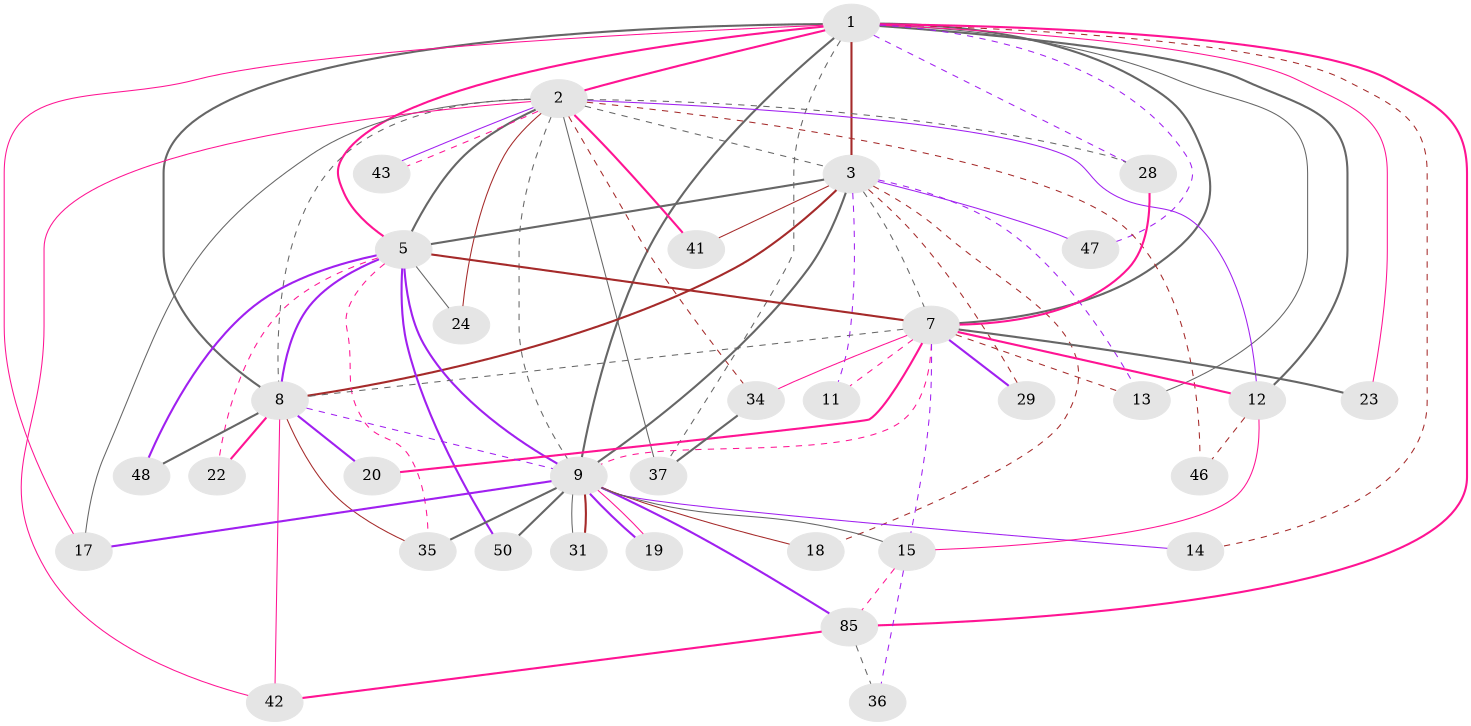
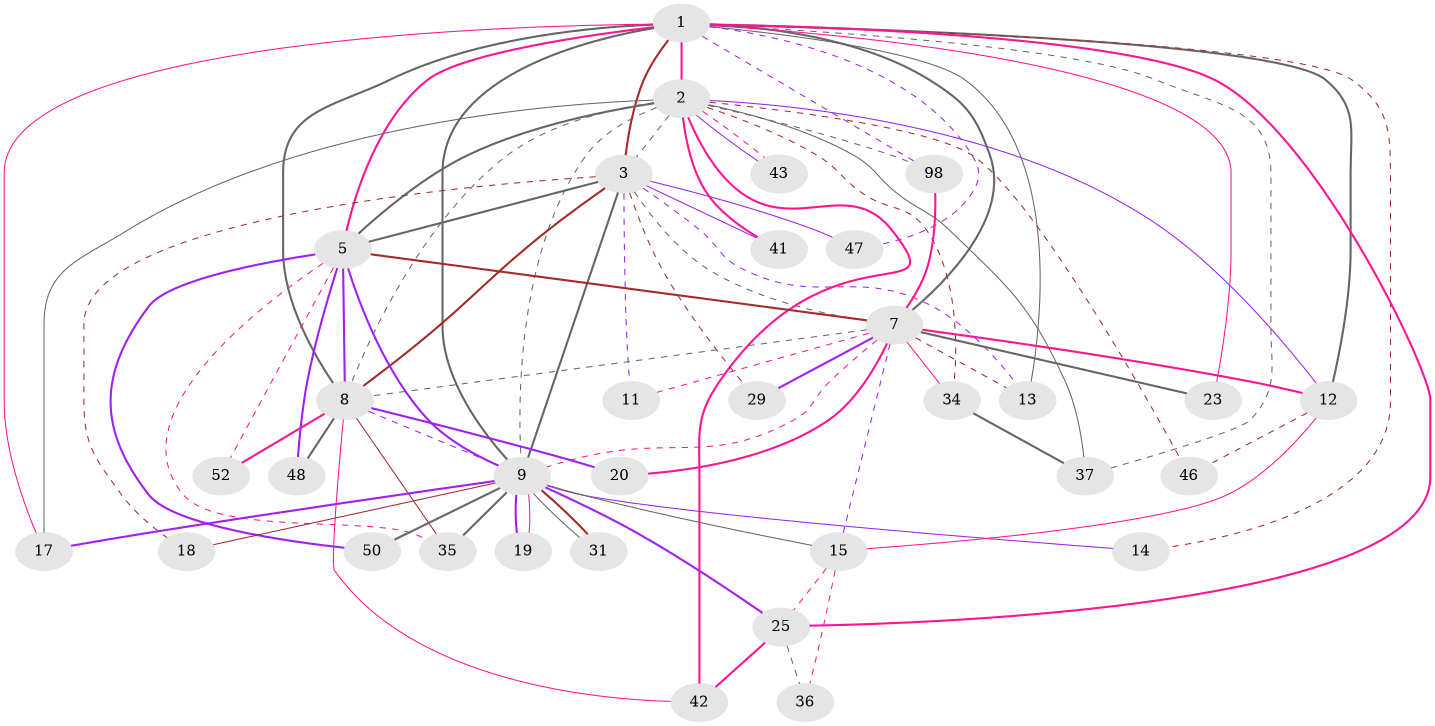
node "28": label "28" -> "98"
edge "3" -- "41": color brown -> purple
edge "2" -- "42": style solid -> bold
node "24": removed
node "22": label "22" -> "52"
node "85": label "85" -> "25"
edge "15" -- "36": color purple -> deeppink
